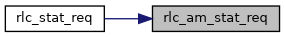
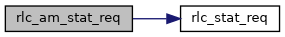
edge "rlc_stat_req" -> "rlc_am_stat_req": reversed
